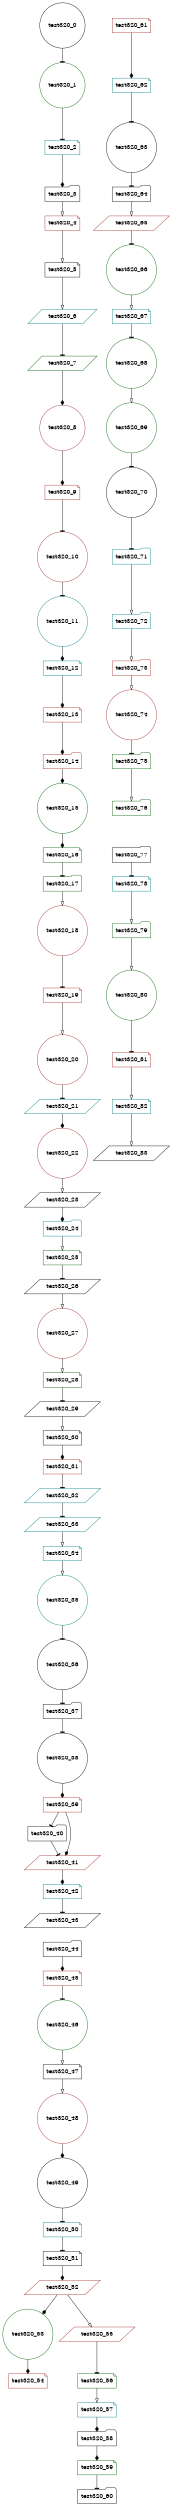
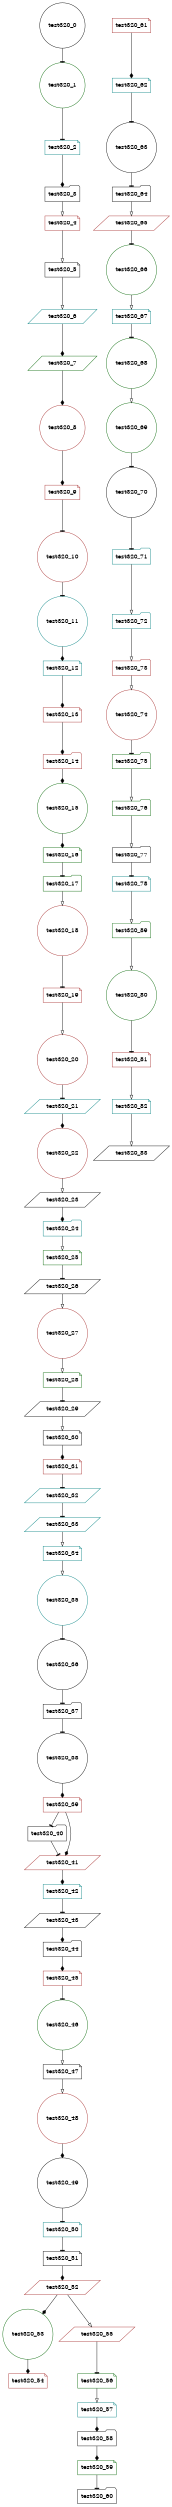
edge "test320_6" -> "test320_7": arrowhead tee -> diamond
edge "test320_76" -> "test320_77": added
node "test320_79": label "test320_79" -> "test320_89"
edge "test320_43" -> "test320_44": added
